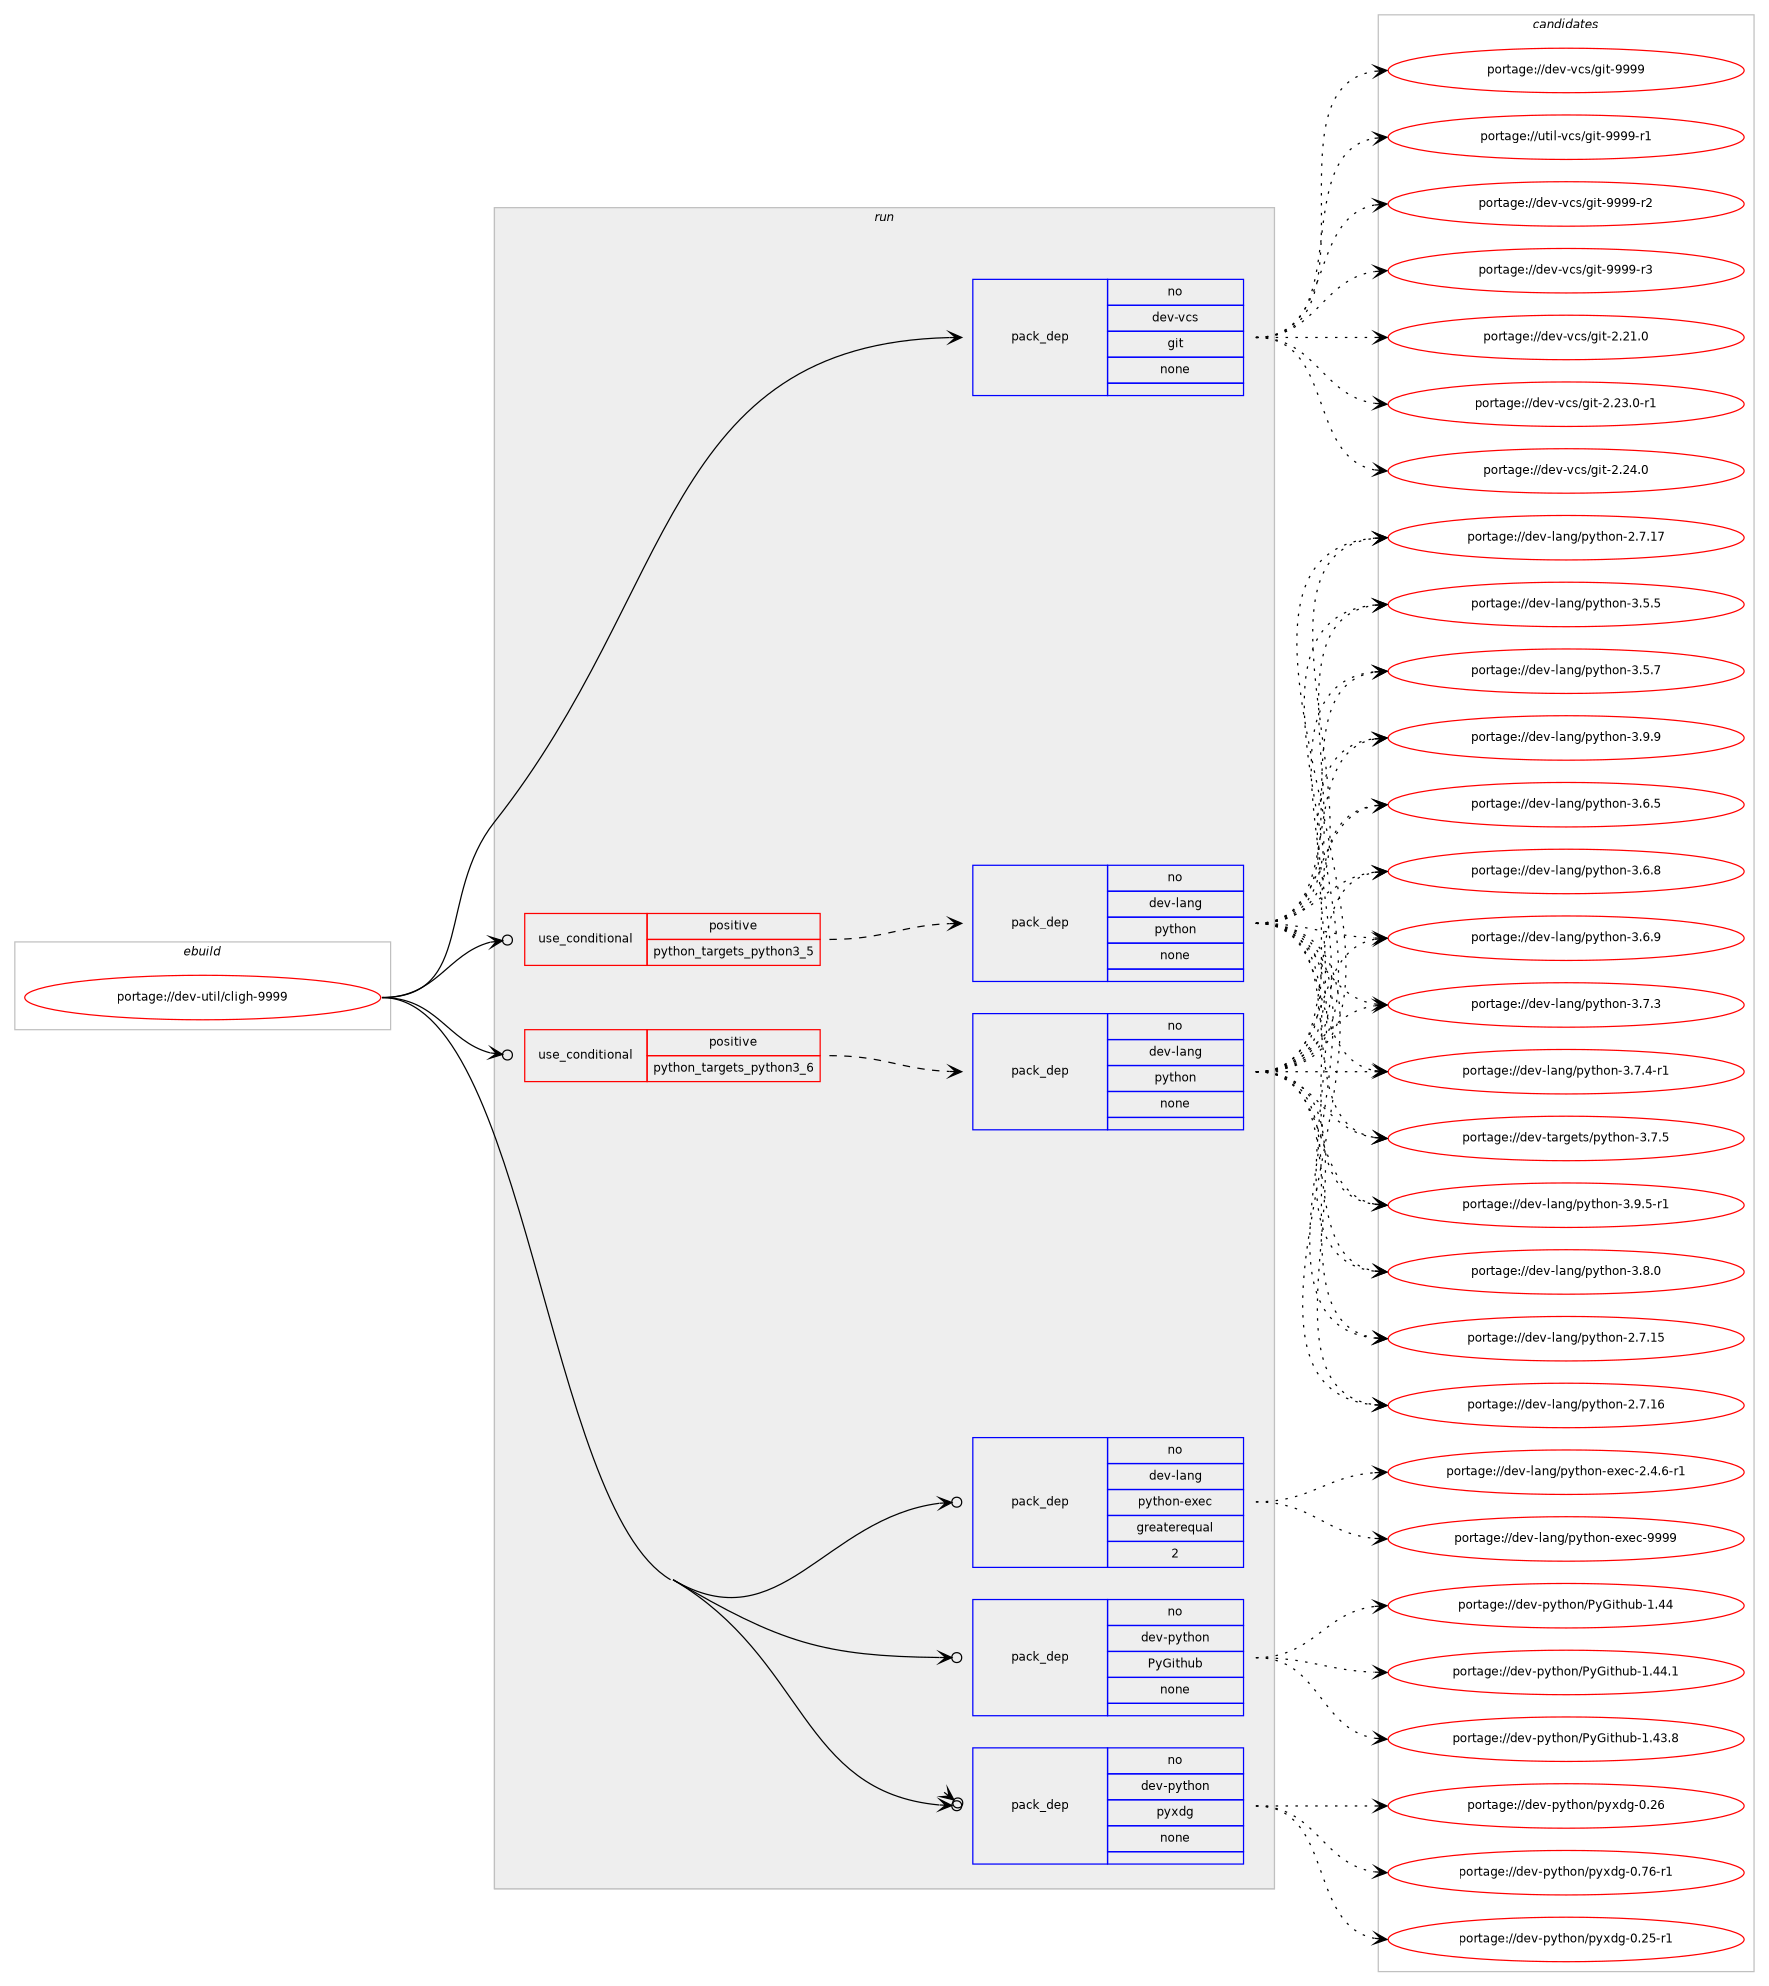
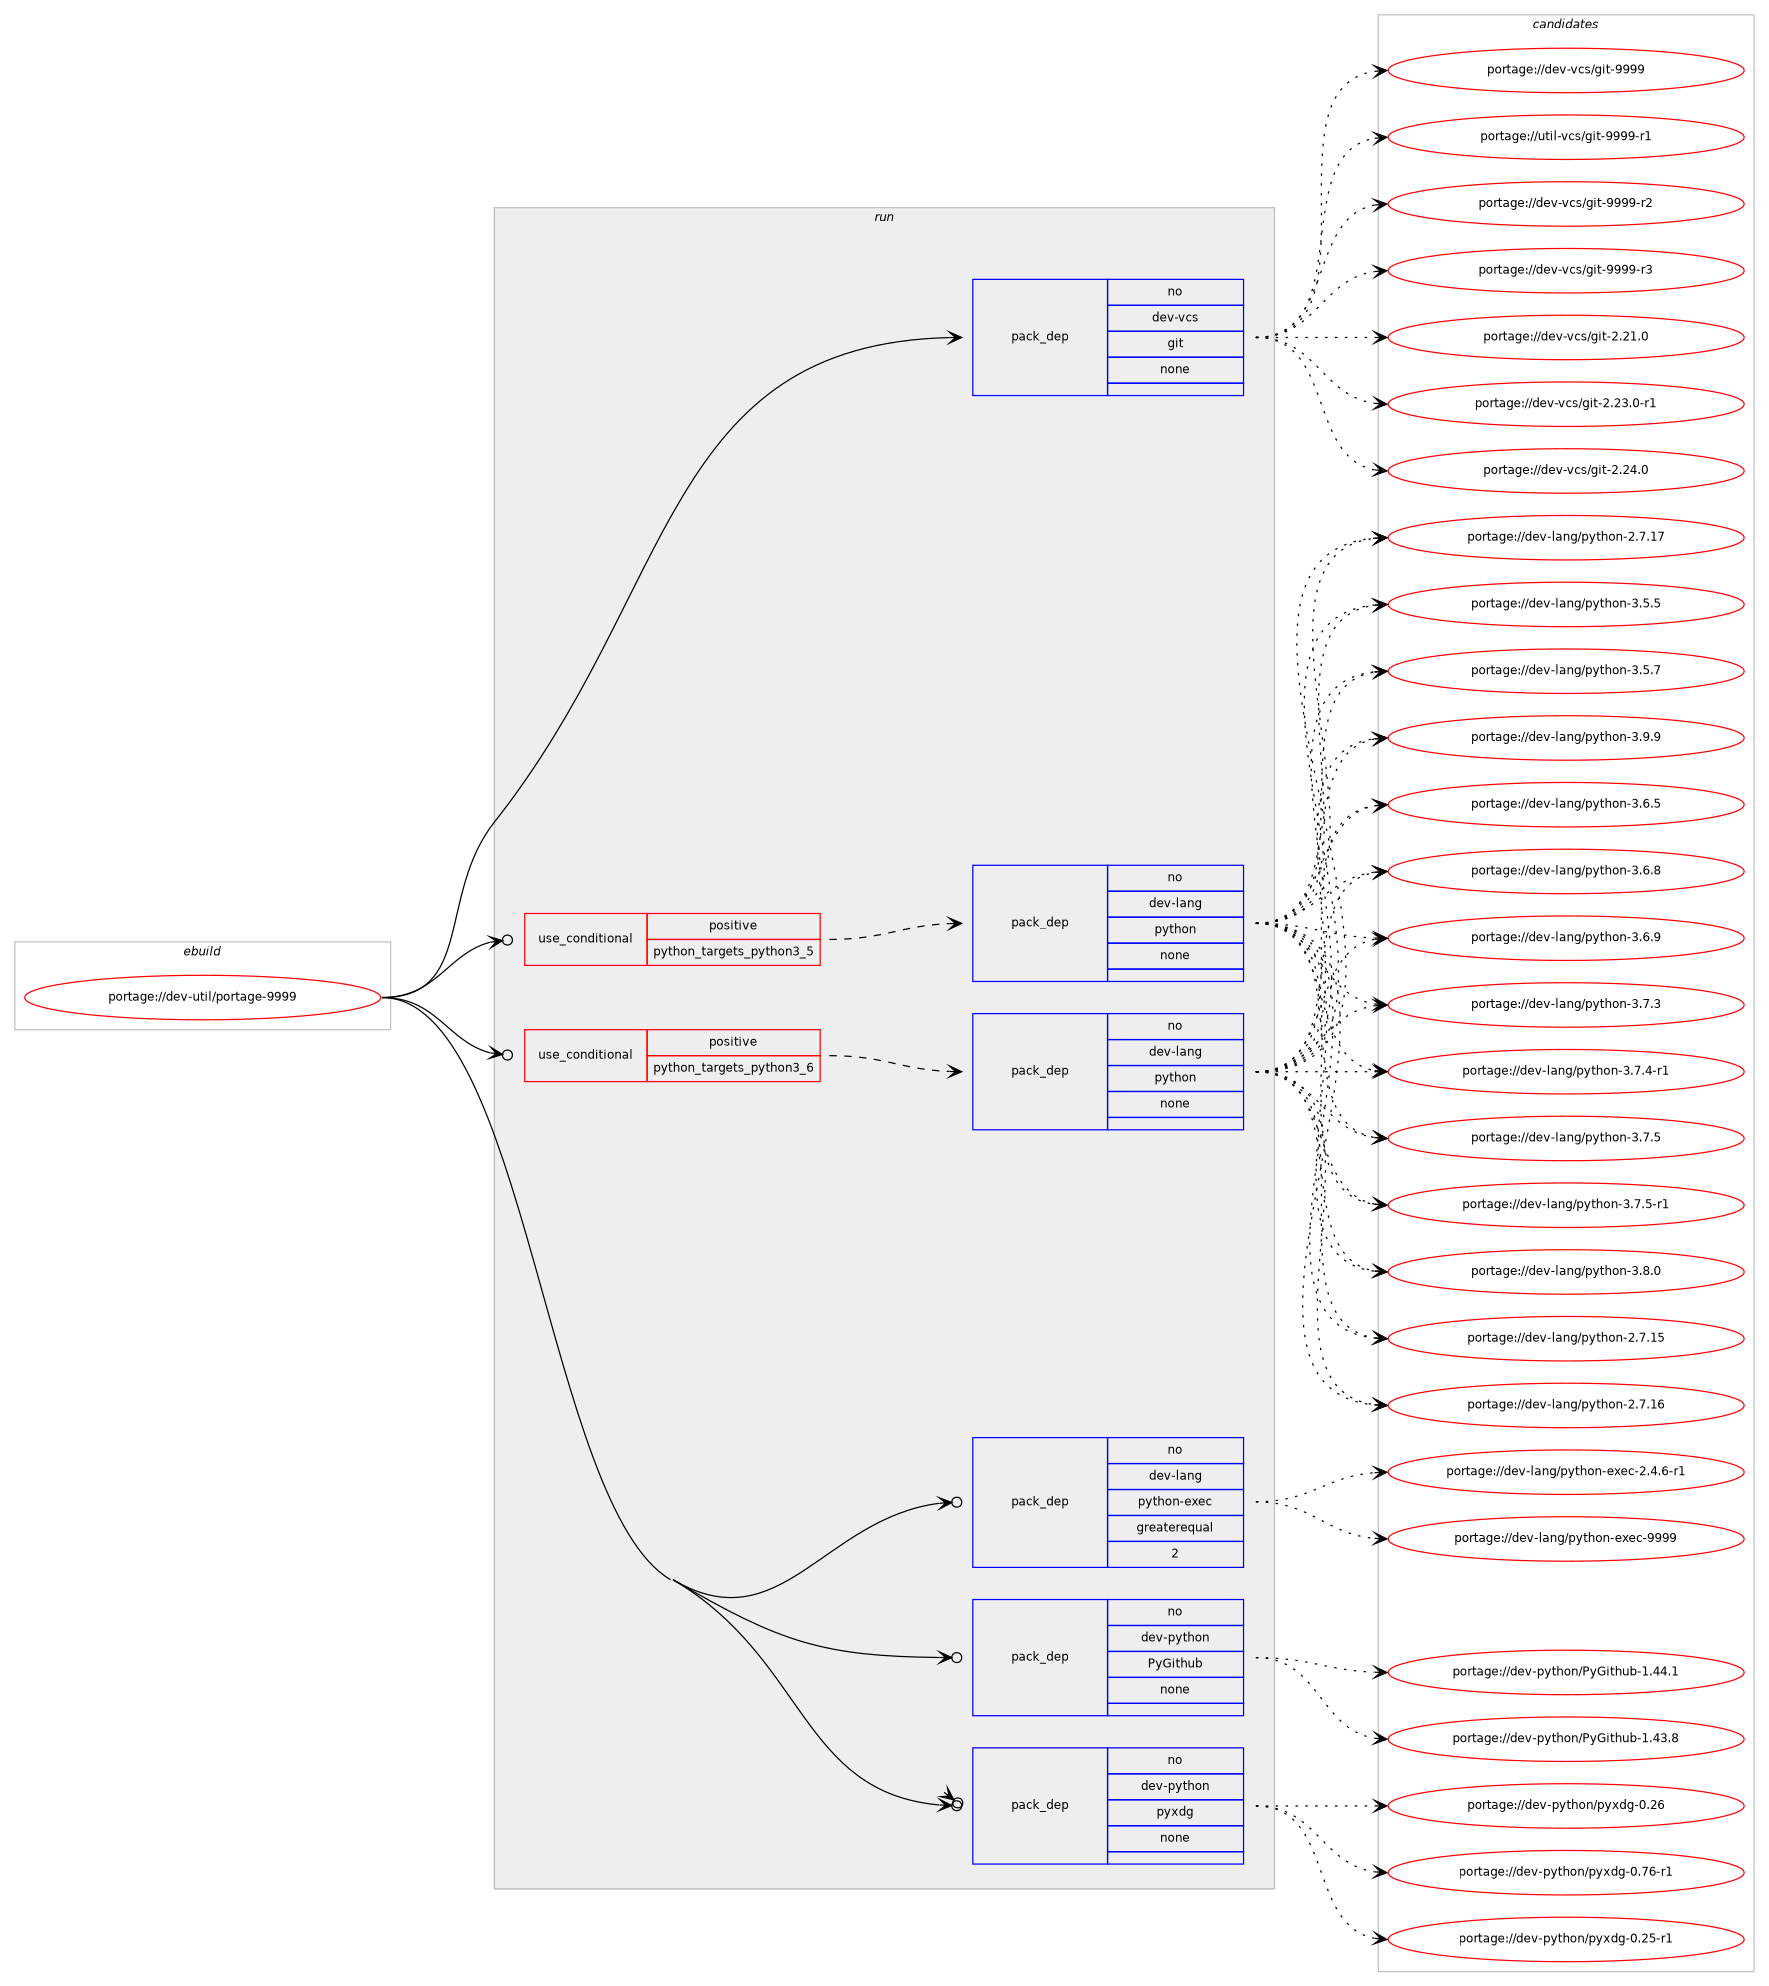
node "portage://dev-util/cligh-9999": label "portage://dev-util/cligh-9999" -> "portage://dev-util/portage-9999"
node "portage://dev-targets/python-3.7.5": label "portage://dev-targets/python-3.7.5" -> "portage://dev-lang/python-3.7.5"
node "portage://dev-lang/python-3.9.5-r1": label "portage://dev-lang/python-3.9.5-r1" -> "portage://dev-lang/python-3.7.5-r1"
node "portage://dev-python/PyGithub-1.44": removed
